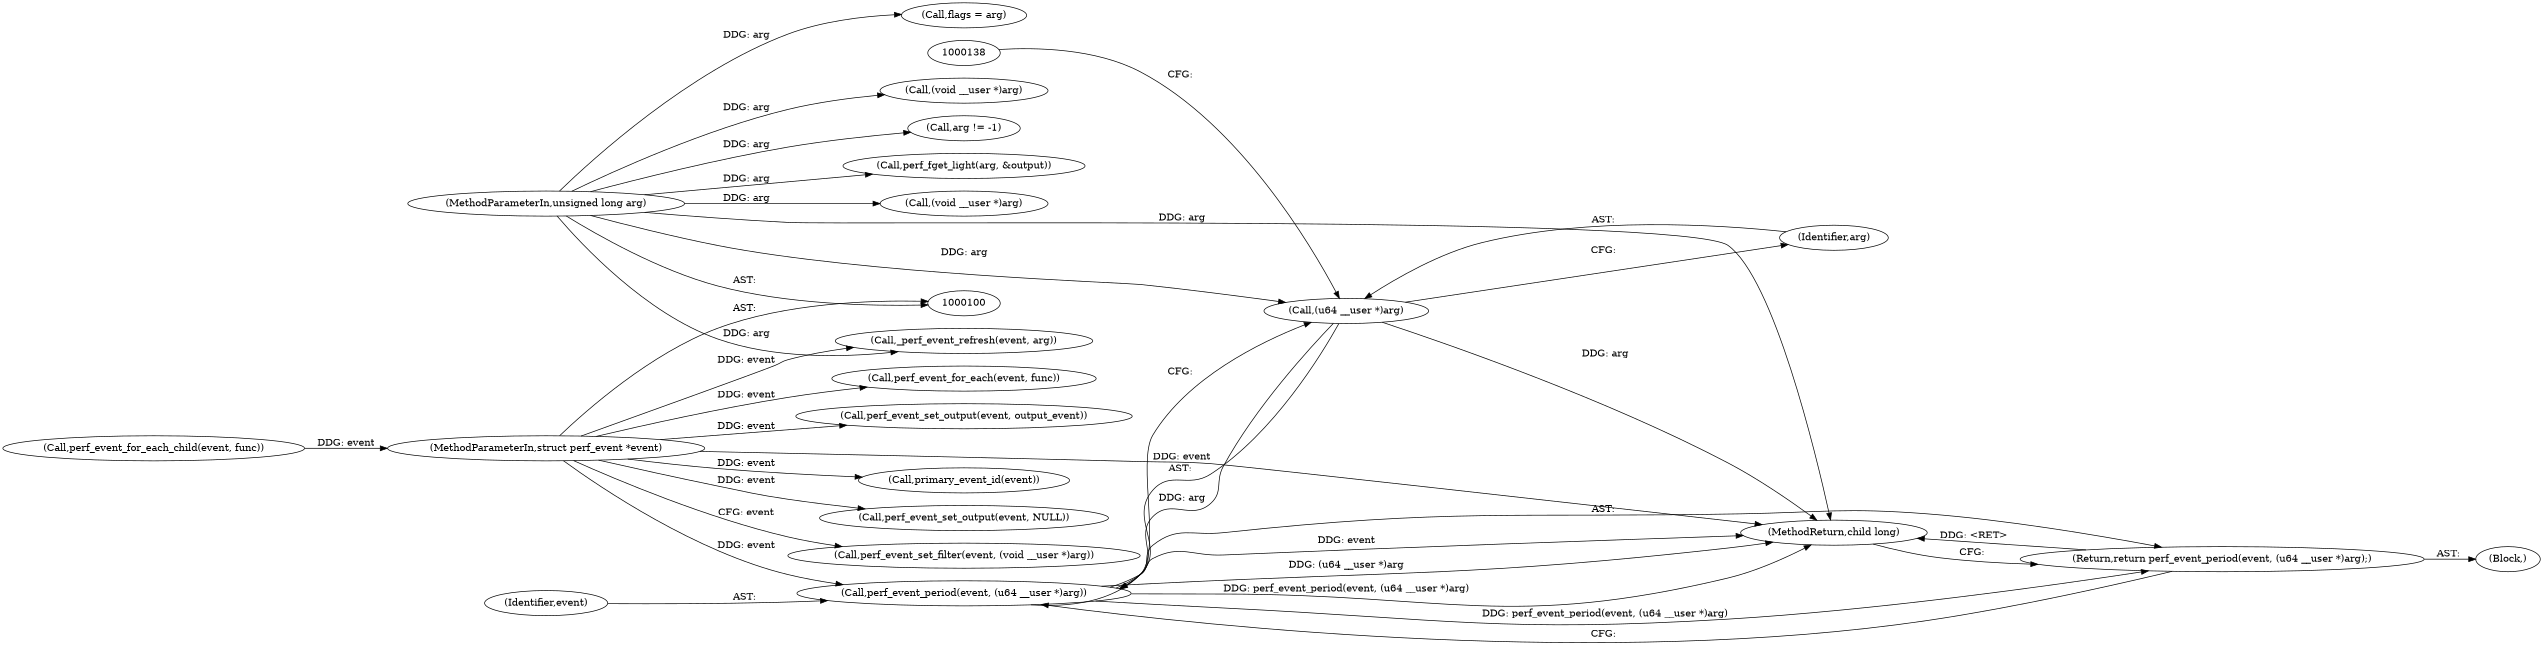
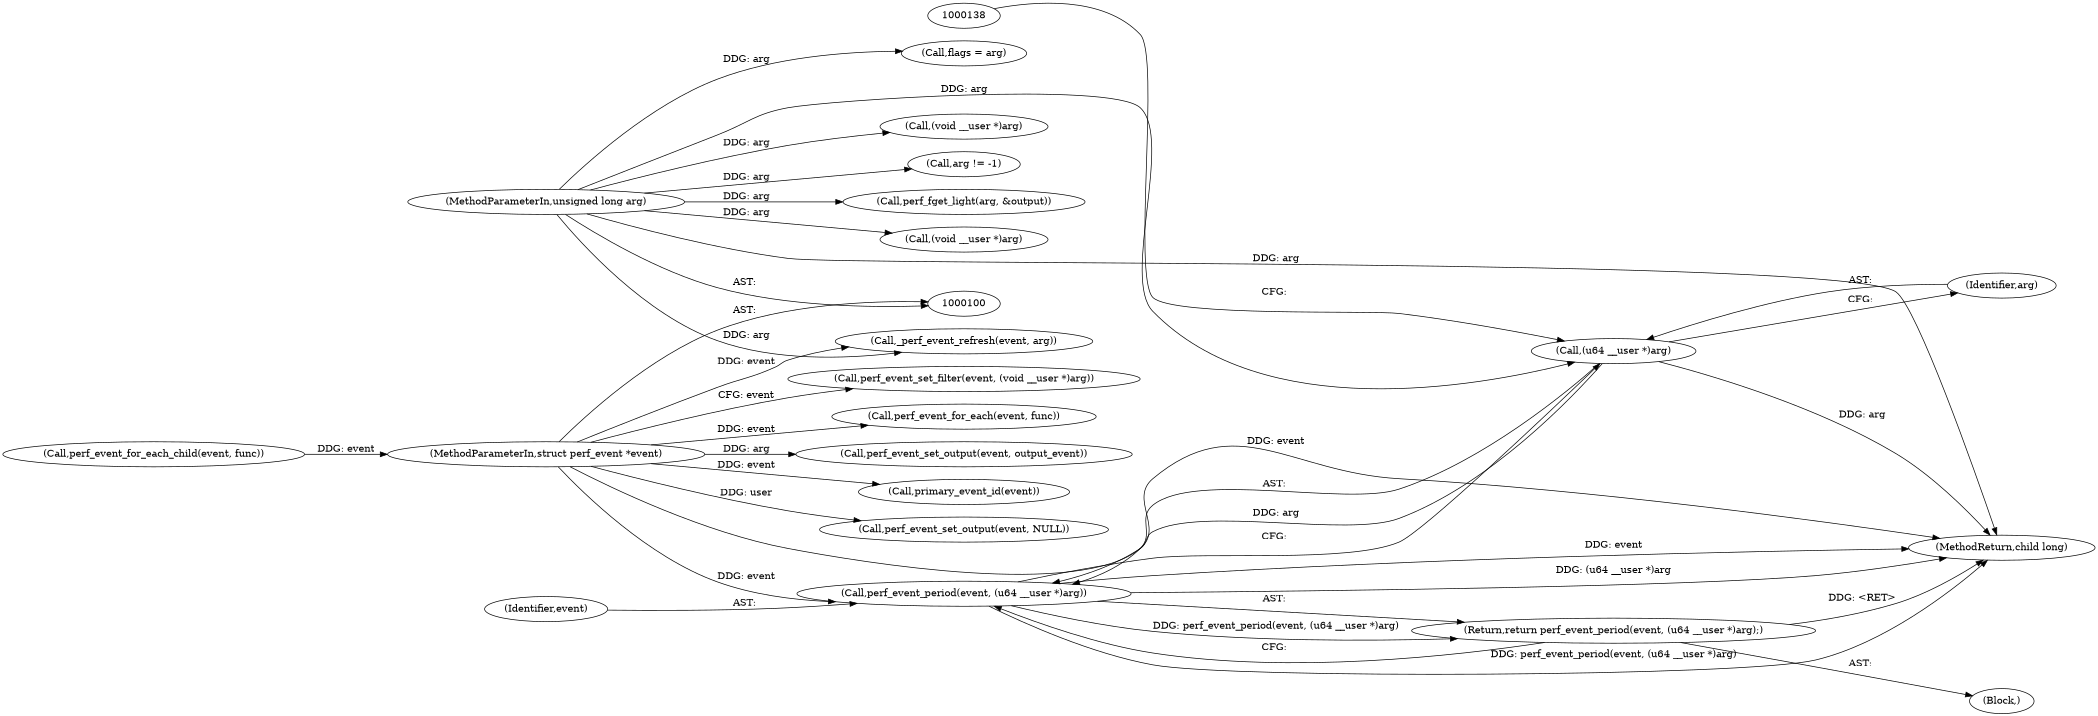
edge "(MethodParameterIn,struct perf_event *event)" -> "(Call,perf_event_set_output(event, output_event))": label "DDG: event" -> "DDG: arg"
edge "(MethodParameterIn,struct perf_event *event)" -> "(Call,perf_event_set_output(event, NULL))": label "DDG: event" -> "DDG: user"
edge "(MethodReturn,child long)" -> "(Return,return perf_event_period(event, (u64 __user *)arg);)": removed, label "CFG:"
